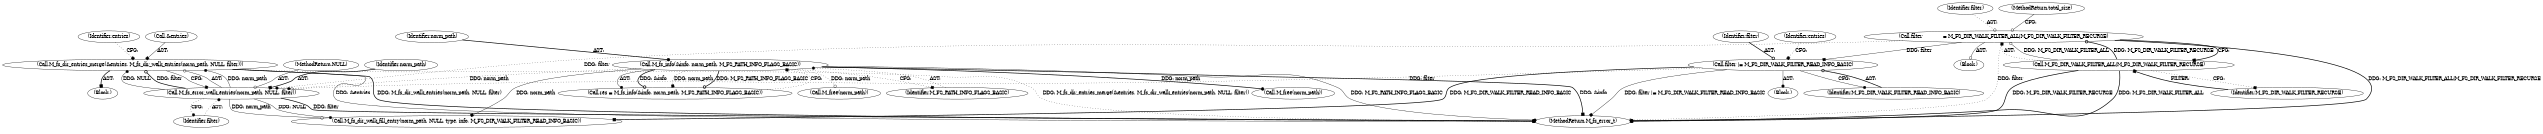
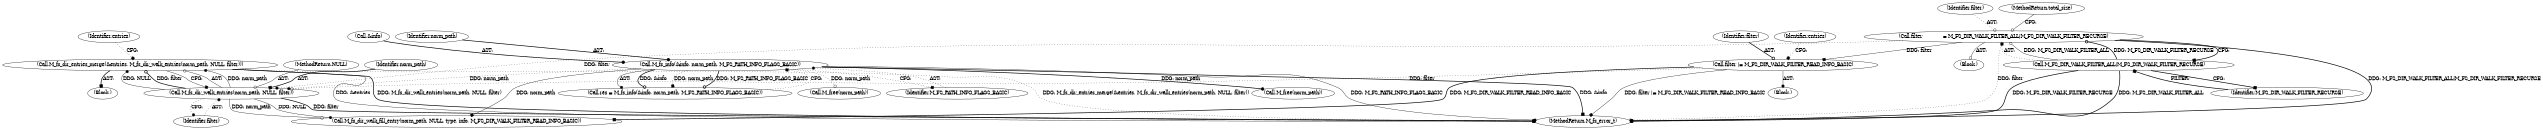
node "(Call,&entries)": removed
node "(Call,&info)": added
edge "(Call,M_FS_DIR_WALK_FILTER_ALL|M_FS_DIR_WALK_FILTER_RECURSE)" -> "(Identifier,M_FS_DIR_WALK_FILTER_RECURSE)": style dotted -> bold
node "(Call,M_fs_error_walk_entries(norm_path, NULL, filter))": label "(Call,M_fs_error_walk_entries(norm_path, NULL, filter))" -> "(Call,M_fs_dir_walk_entries(norm_path, NULL, filter))"
node "(Identifier,M_FS_DIR_WALK_FILTER_READ_INFO_BASIC)": removed
